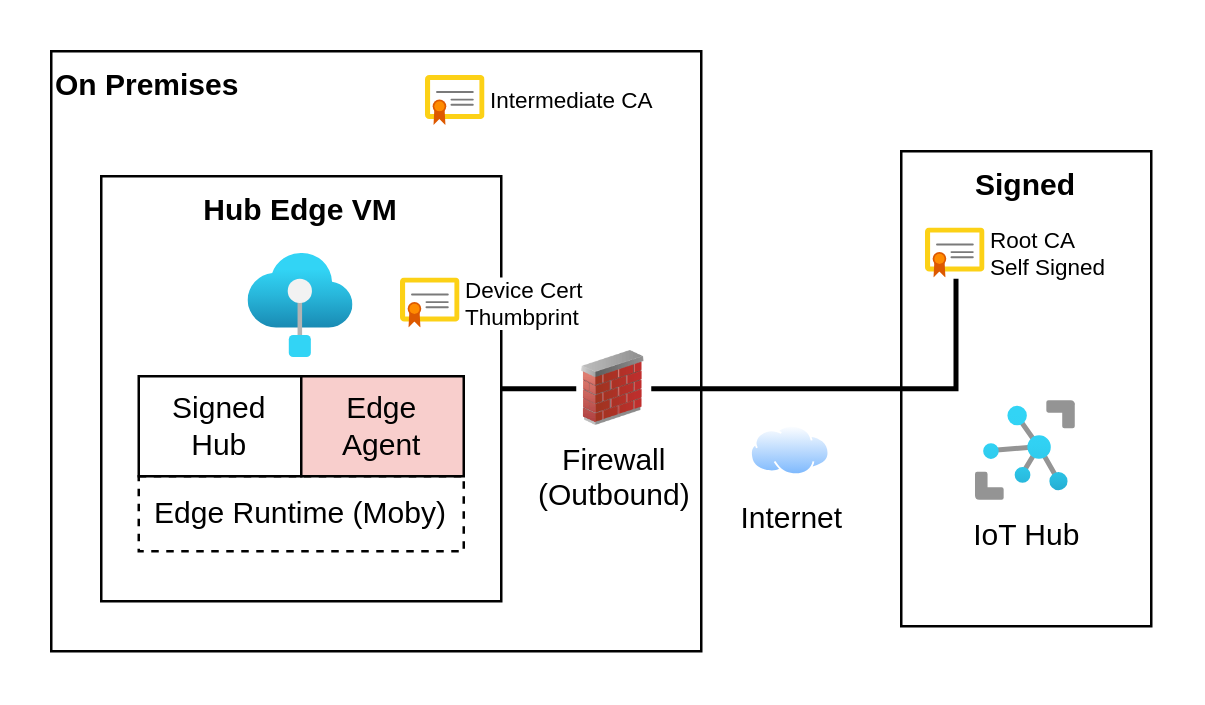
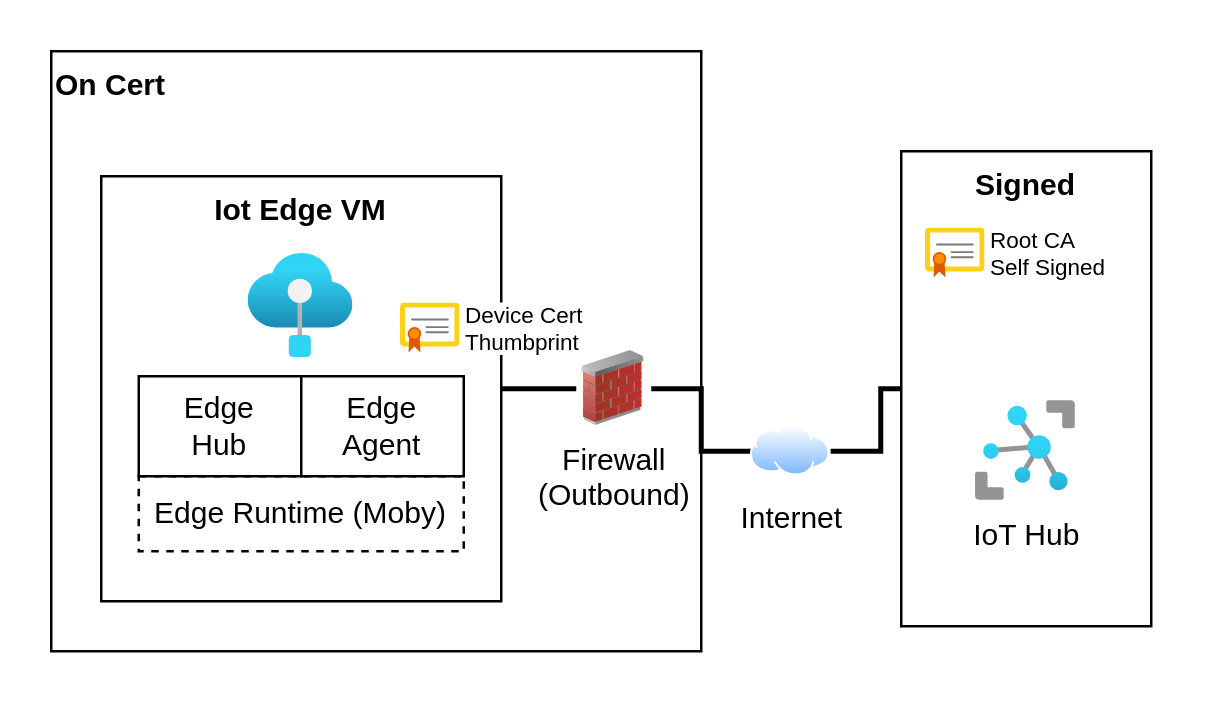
node "On Premises": label "On Premises" -> "On Cert"
node "Intermediate CA": removed
node "Hub Edge VM": label "Hub Edge VM" -> "Iot Edge VM"
node "Device Cert Thumbprint": moved (431, 304) -> (431, 329)
edge "Root CASelf Signed" -- "Firewall (Outbound)": now "Internet" -- "Firewall (Outbound)"
node "Signed Hub": label "Signed Hub" -> "Edge Hub"
node "Edge Agent": fillcolor #f8cecc -> #ffffff
edge "Signed" -- "Internet": added
